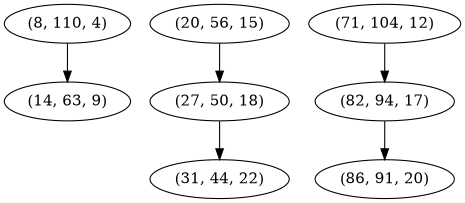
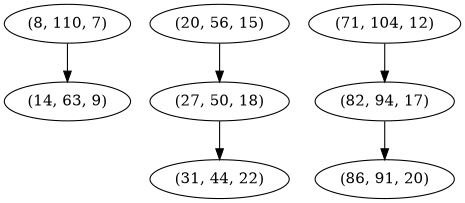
node "(8, 110, 4)": label "(8, 110, 4)" -> "(8, 110, 7)"
